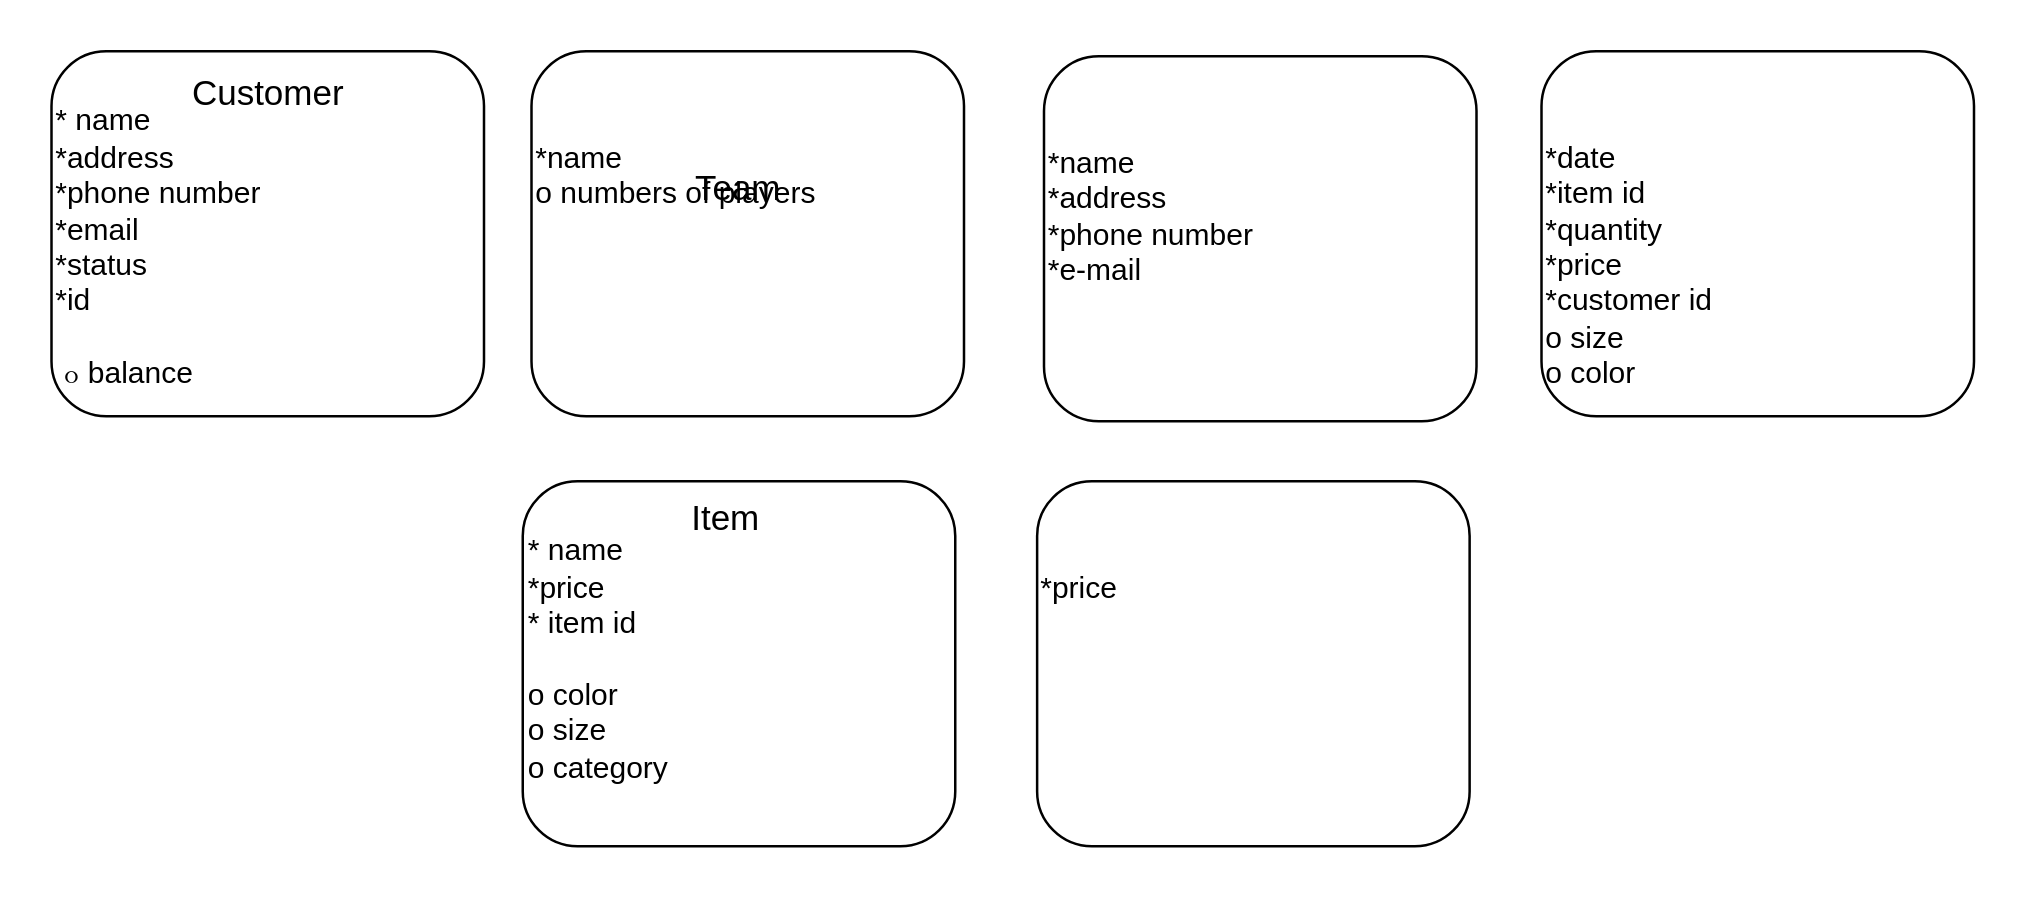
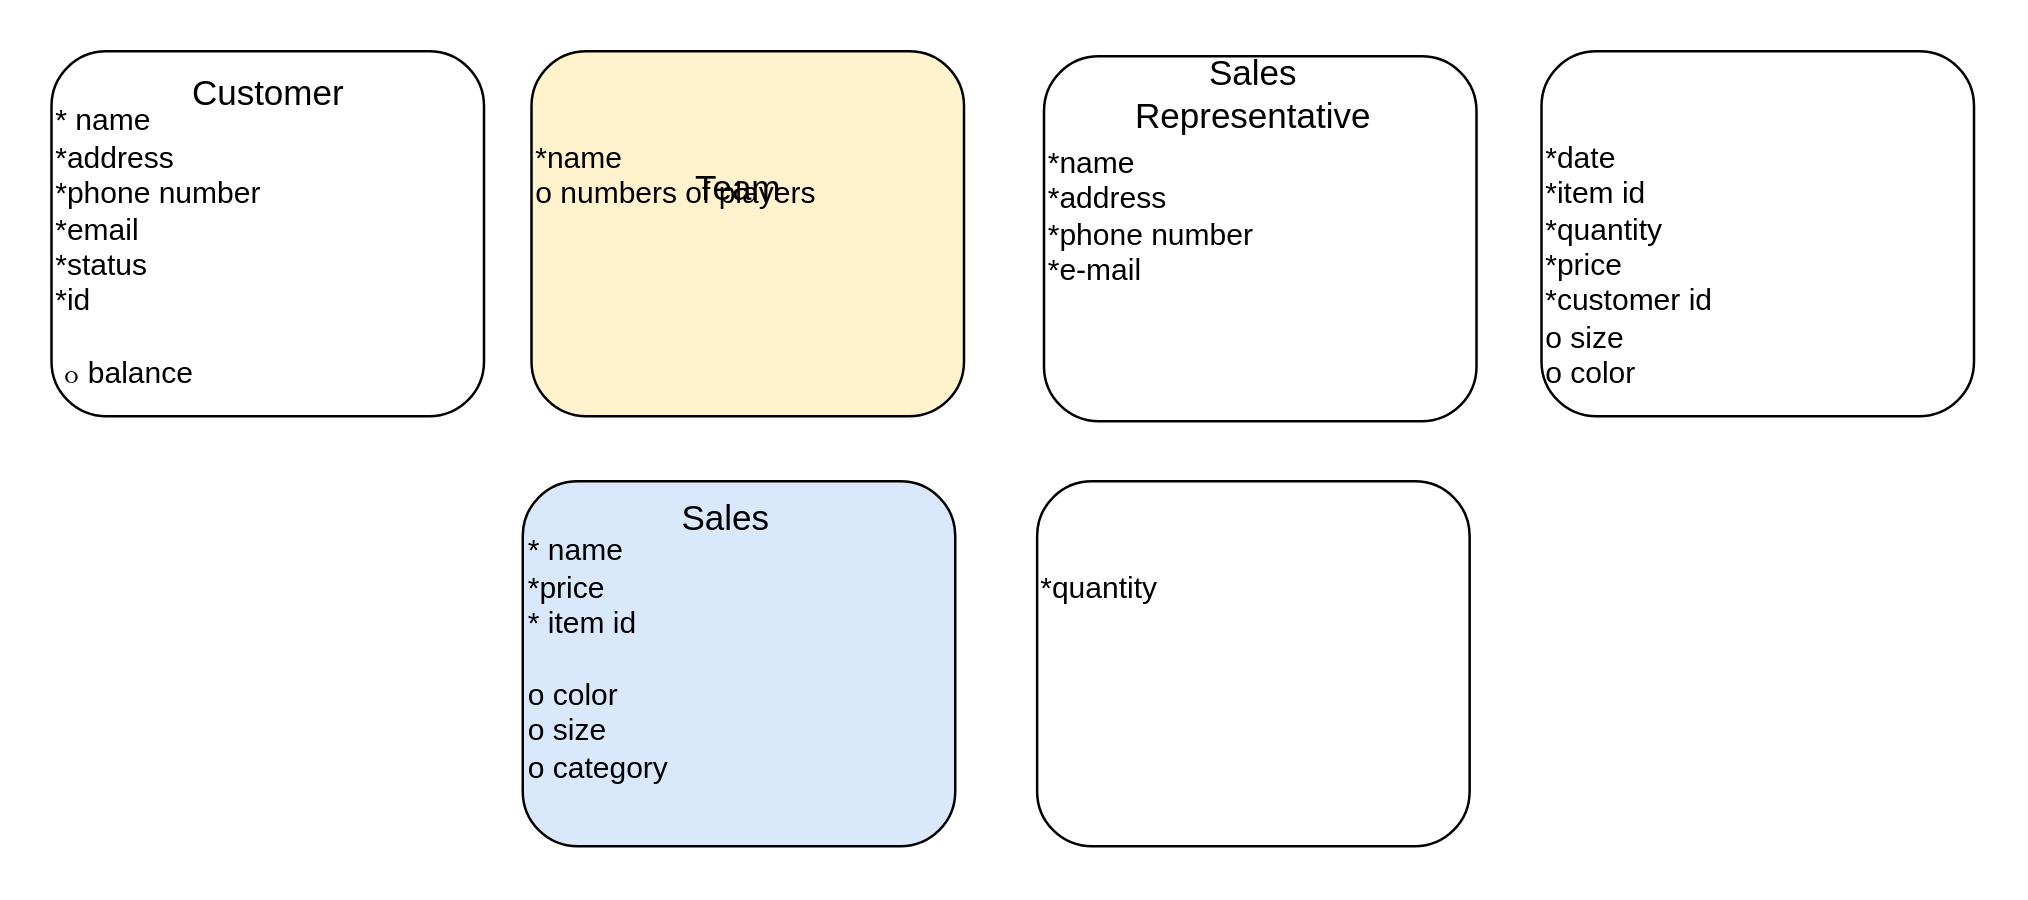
node "Sales Representative": added
node "*name o numbers of players": fillcolor #ffffff -> #fff2cc
node "*price": label "*price" -> "*quantity"
node "Item": label "Item" -> "Sales"
node "* name *price * item id o color o size o category": fillcolor #ffffff -> #dae8fc
